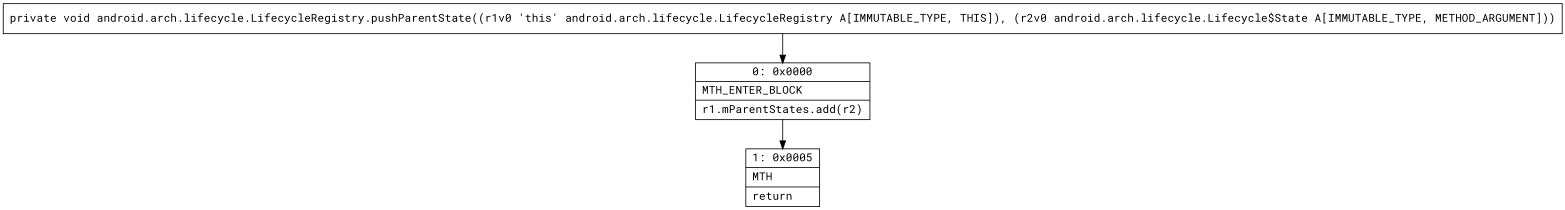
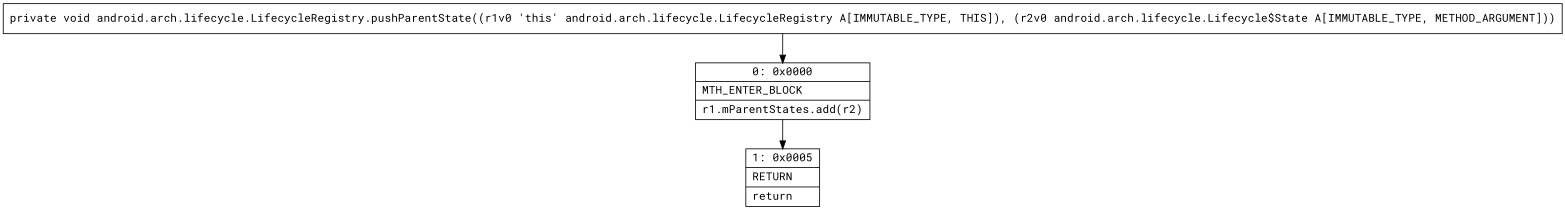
node "1: 0x0005": text "MTH" -> "RETURN"
